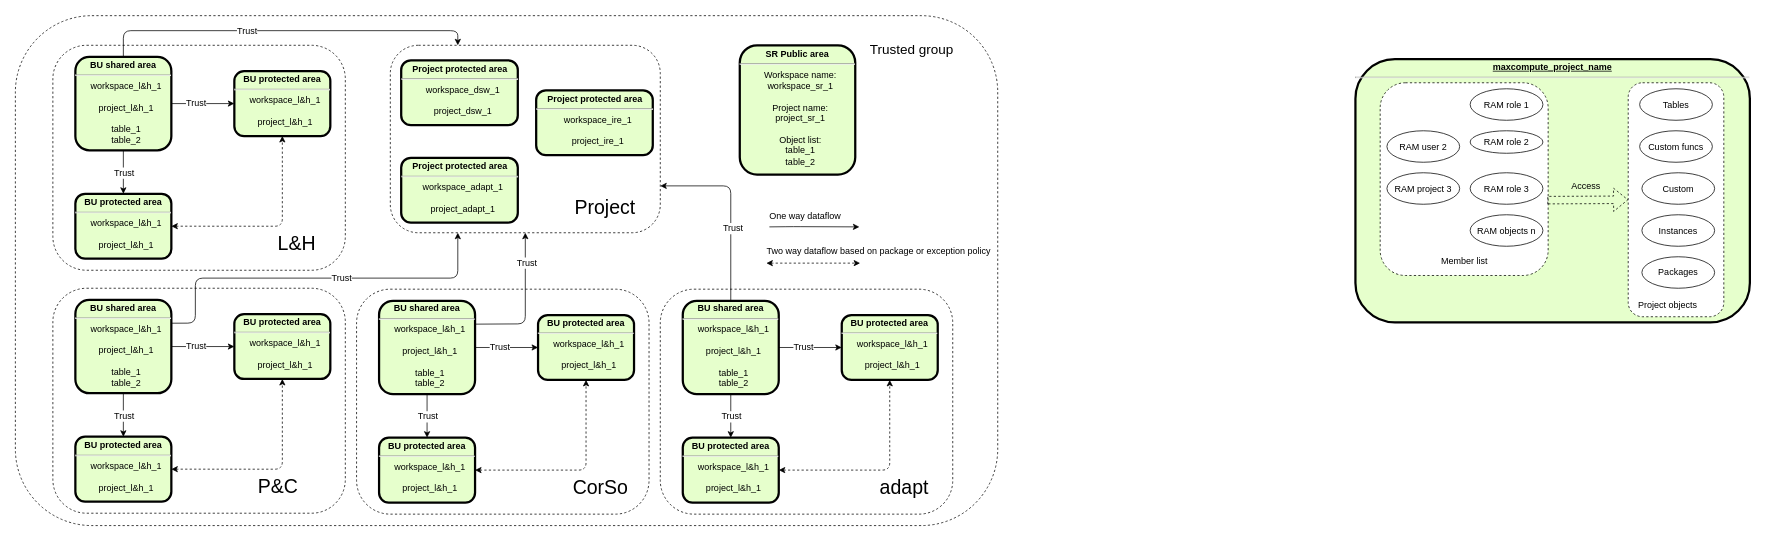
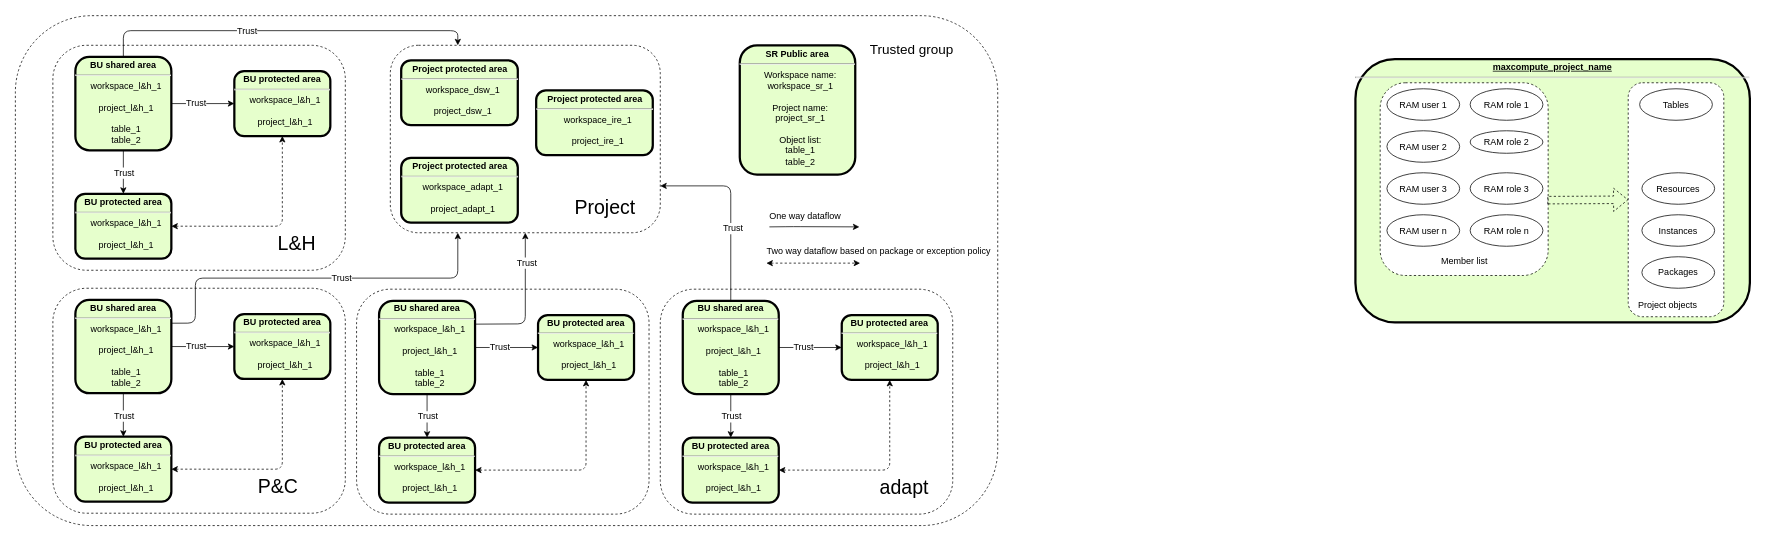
node "RAM user 1": added
node "Custom funcs": removed
node "Access": removed
node "RAM project 3": label "RAM project 3" -> "RAM user 3"
node "Custom": label "Custom" -> "Resources"
node "RAM user n": added
node "RAM objects n": label "RAM objects n" -> "RAM role n"
node "CorSo": removed
